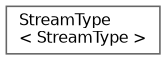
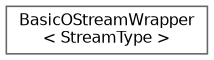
node "StreamType < StreamType >": label "StreamType < StreamType >" -> "BasicOStreamWrapper < StreamType >"
